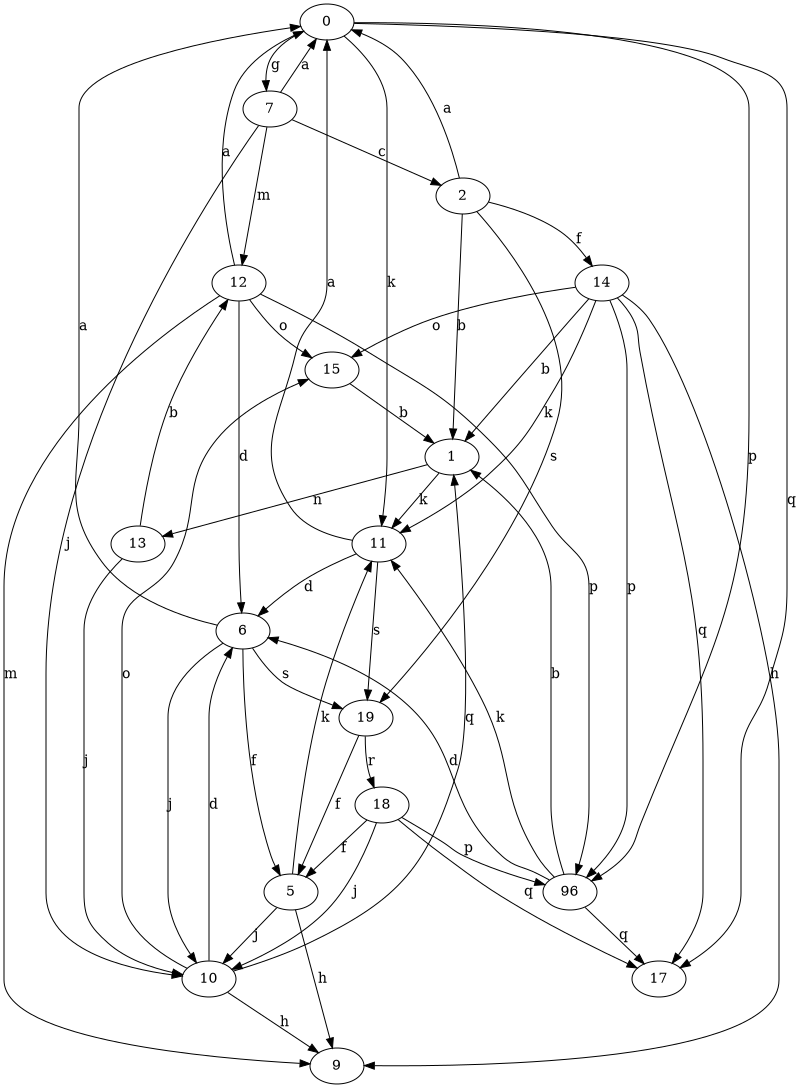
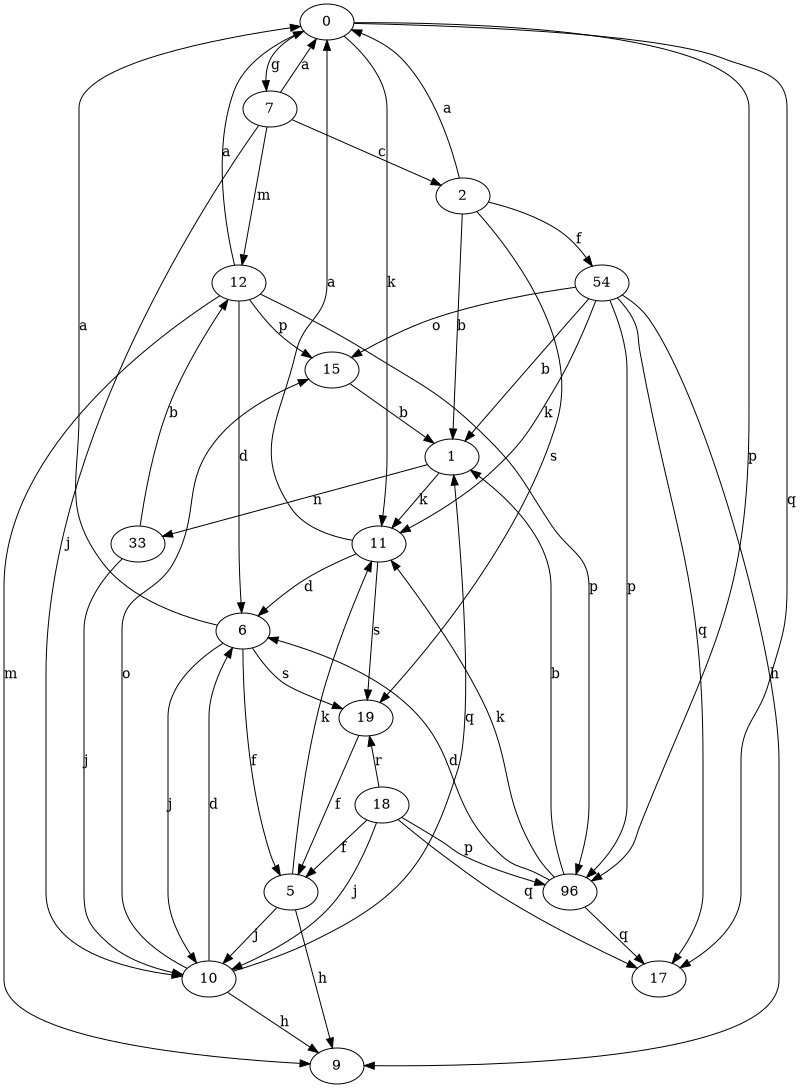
node "14": label "14" -> "54"
edge "12" -> "15": label "o" -> "p"
node "13": label "13" -> "33"
edge "19" -> "18": reversed
